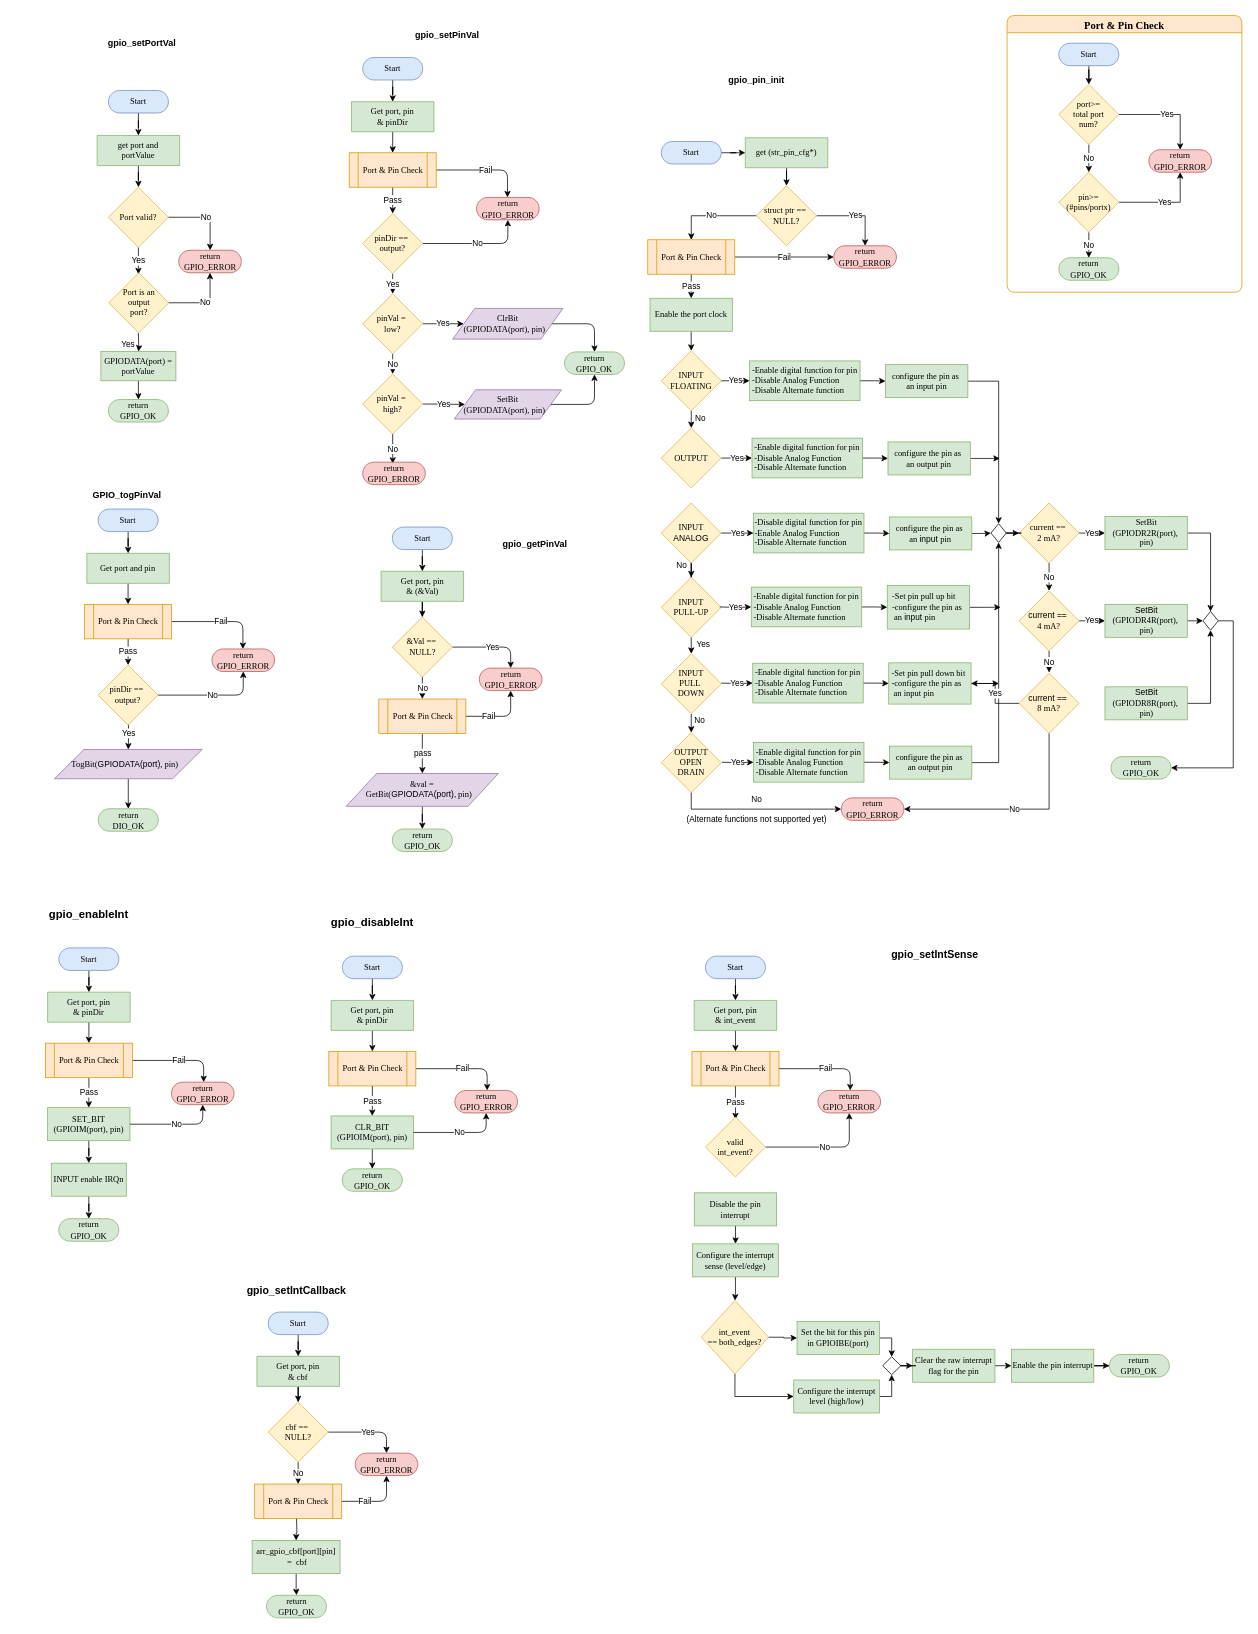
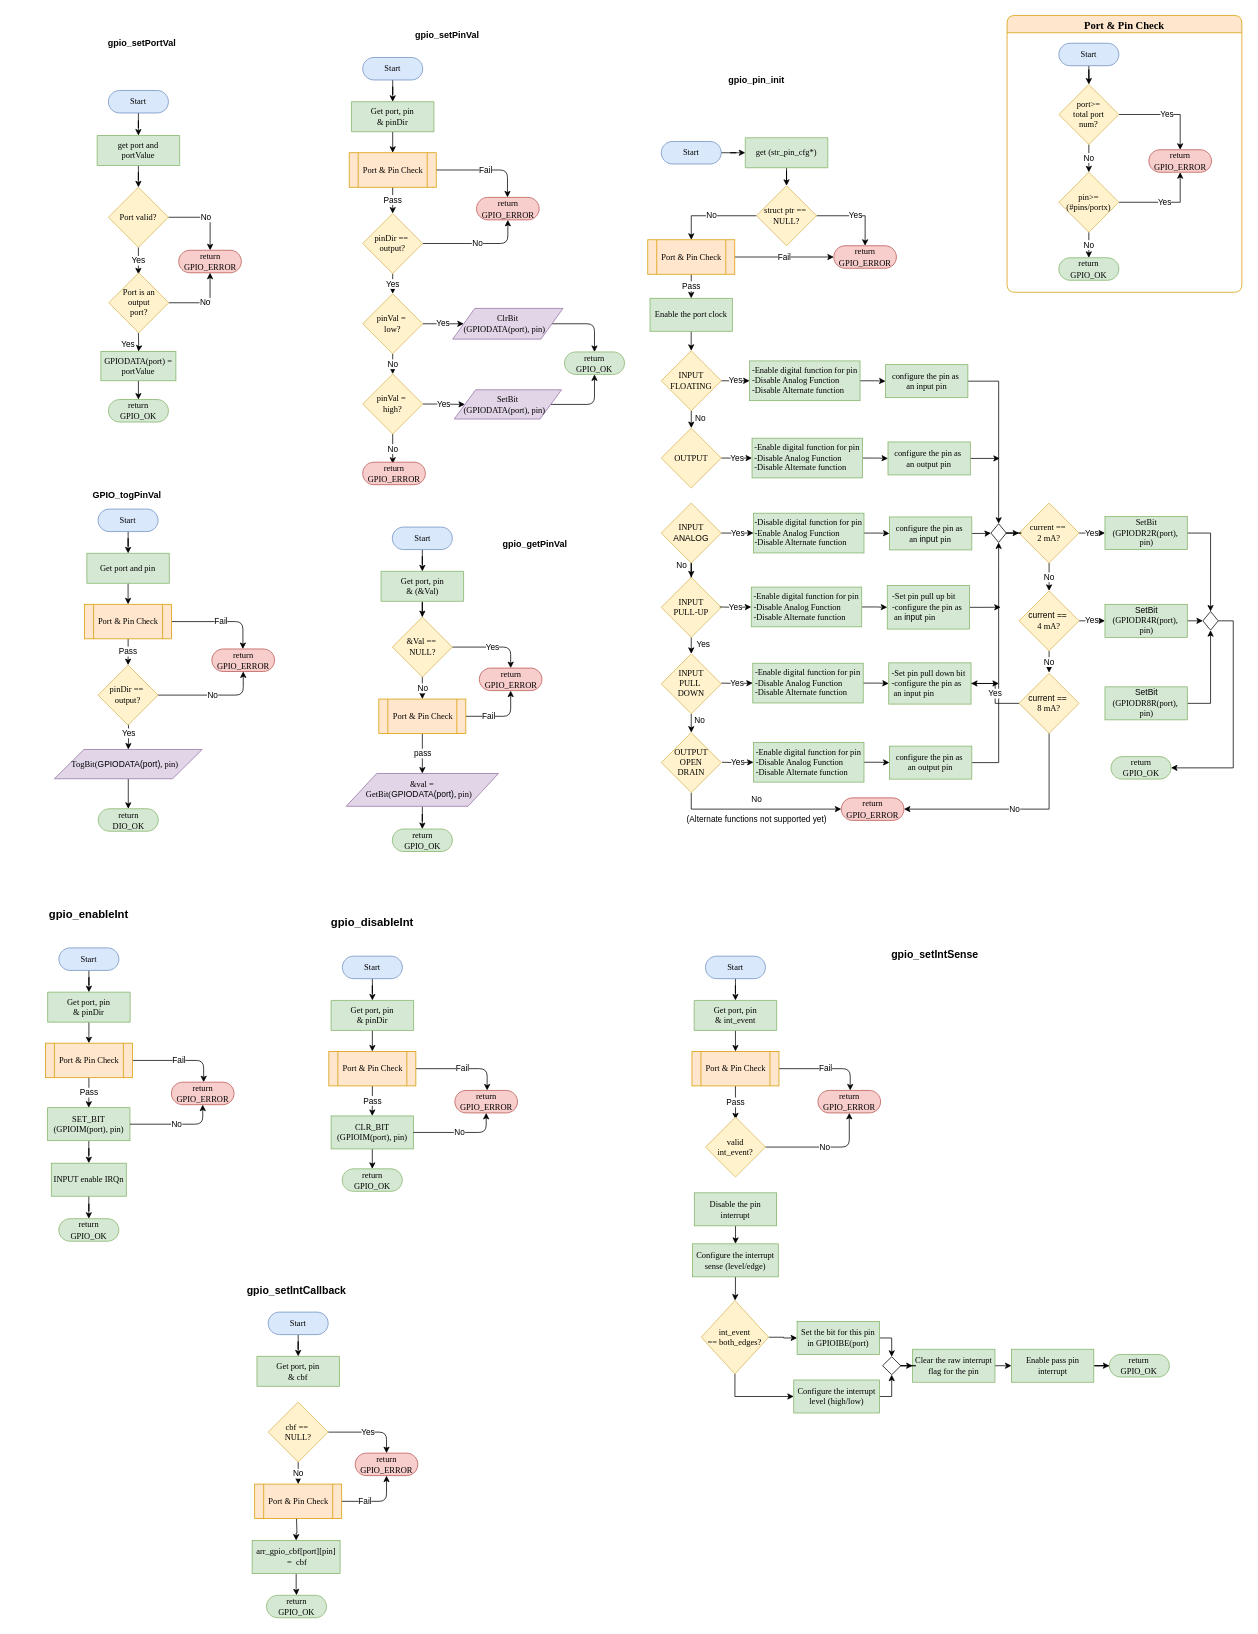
node "Enable the pin interrupt": label "Enable the pin interrupt" -> "Enable pass pin interrupt"
edge "Get port, pin& cbf" -> "cbf == NULL?": removed
